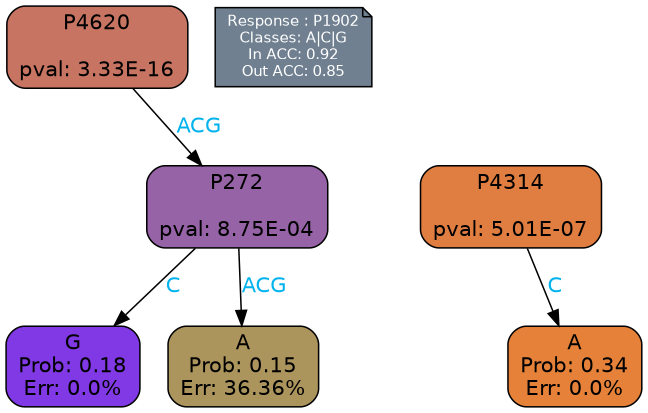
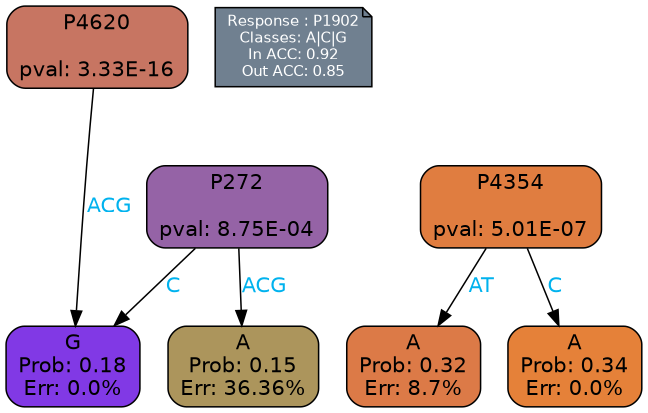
edge "P4620 pval: 3.33E-16" -> "P272 pval: 8.75E-04": now "P4620 pval: 3.33E-16" -> "G Prob: 0.18 Err: 0.0%"
node "P4314 pval: 5.01E-07": label "P4314 pval: 5.01E-07" -> "P4354 pval: 5.01E-07"
node "A Prob: 0.32 Err: 8.7%": added
